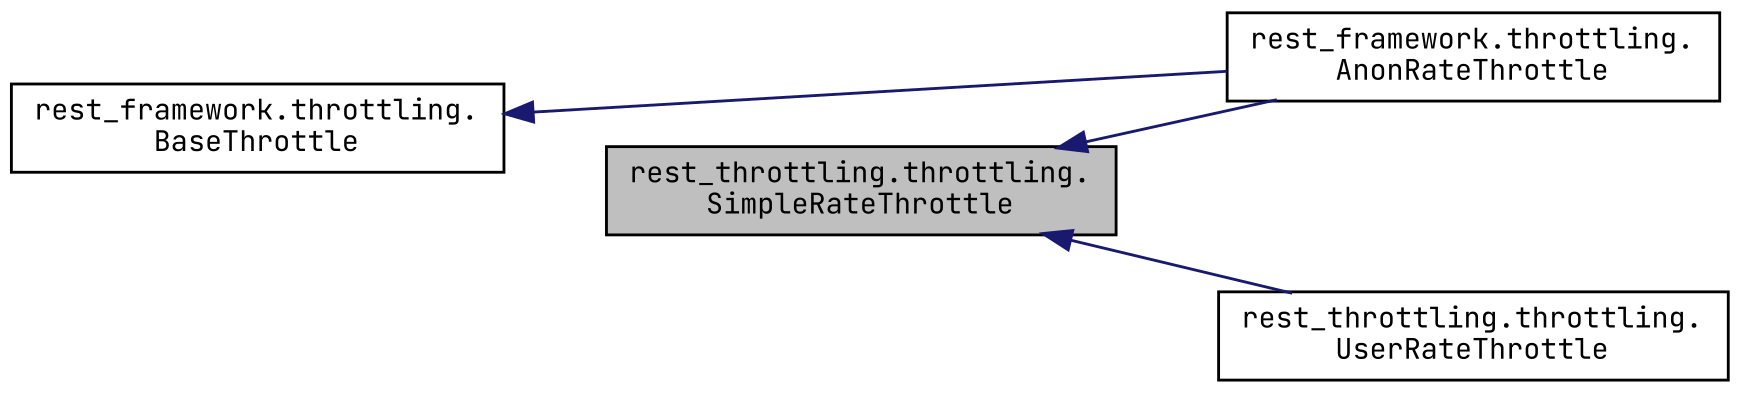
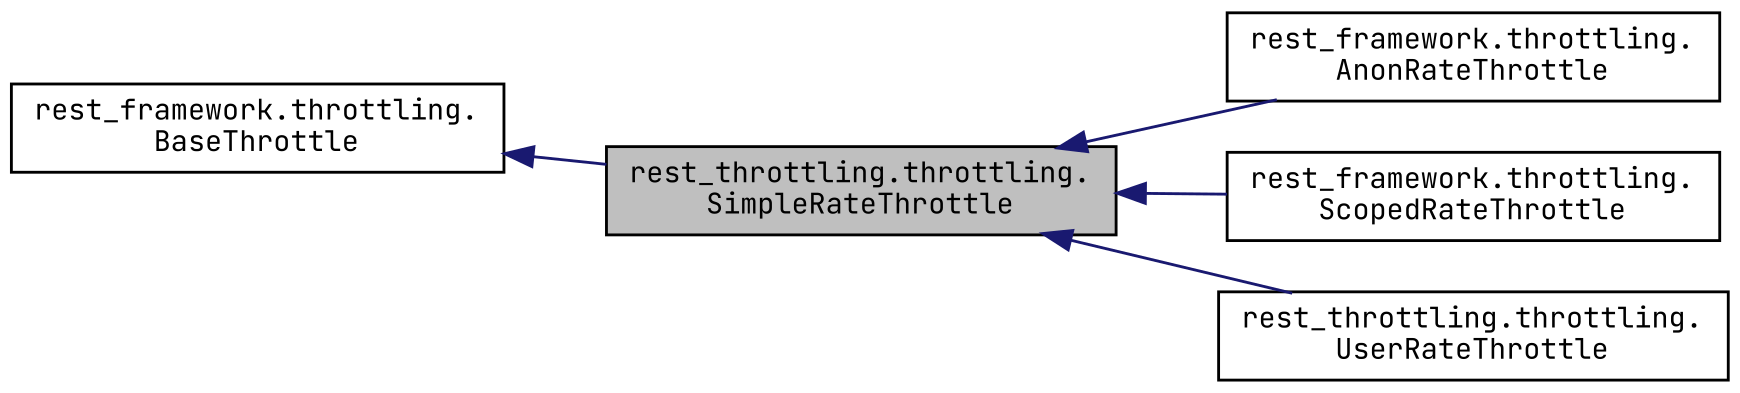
edge "rest_framework.throttling. AnonRateThrottle" -> "rest_framework.throttling. BaseThrottle": now "rest_throttling.throttling. SimpleRateThrottle" -> "rest_framework.throttling. BaseThrottle"
node "rest_framework.throttling. ScopedRateThrottle": added
